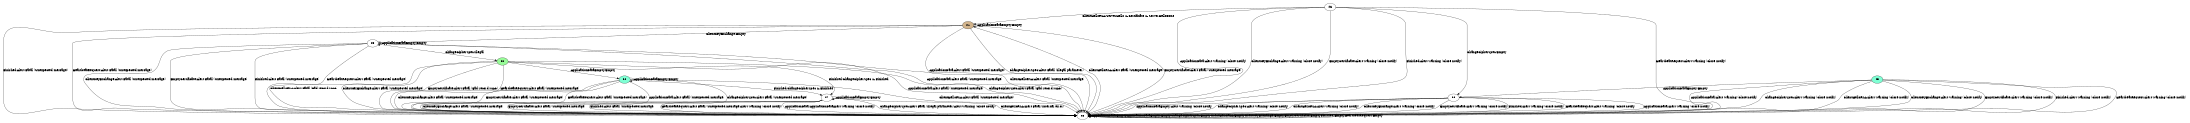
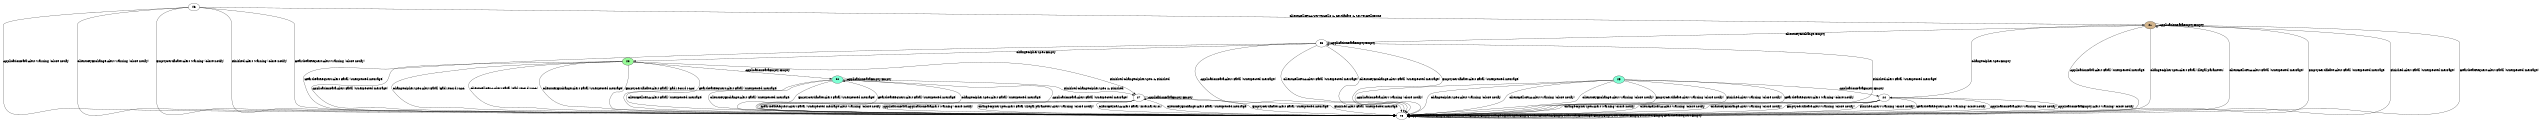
edge "s6" -> "s4": now "s1" -> "s4"
edge "s3" -> "s0": label "ChangeCipherSpec/Illegal" -> "ChangeCipherSpec/Empty"
